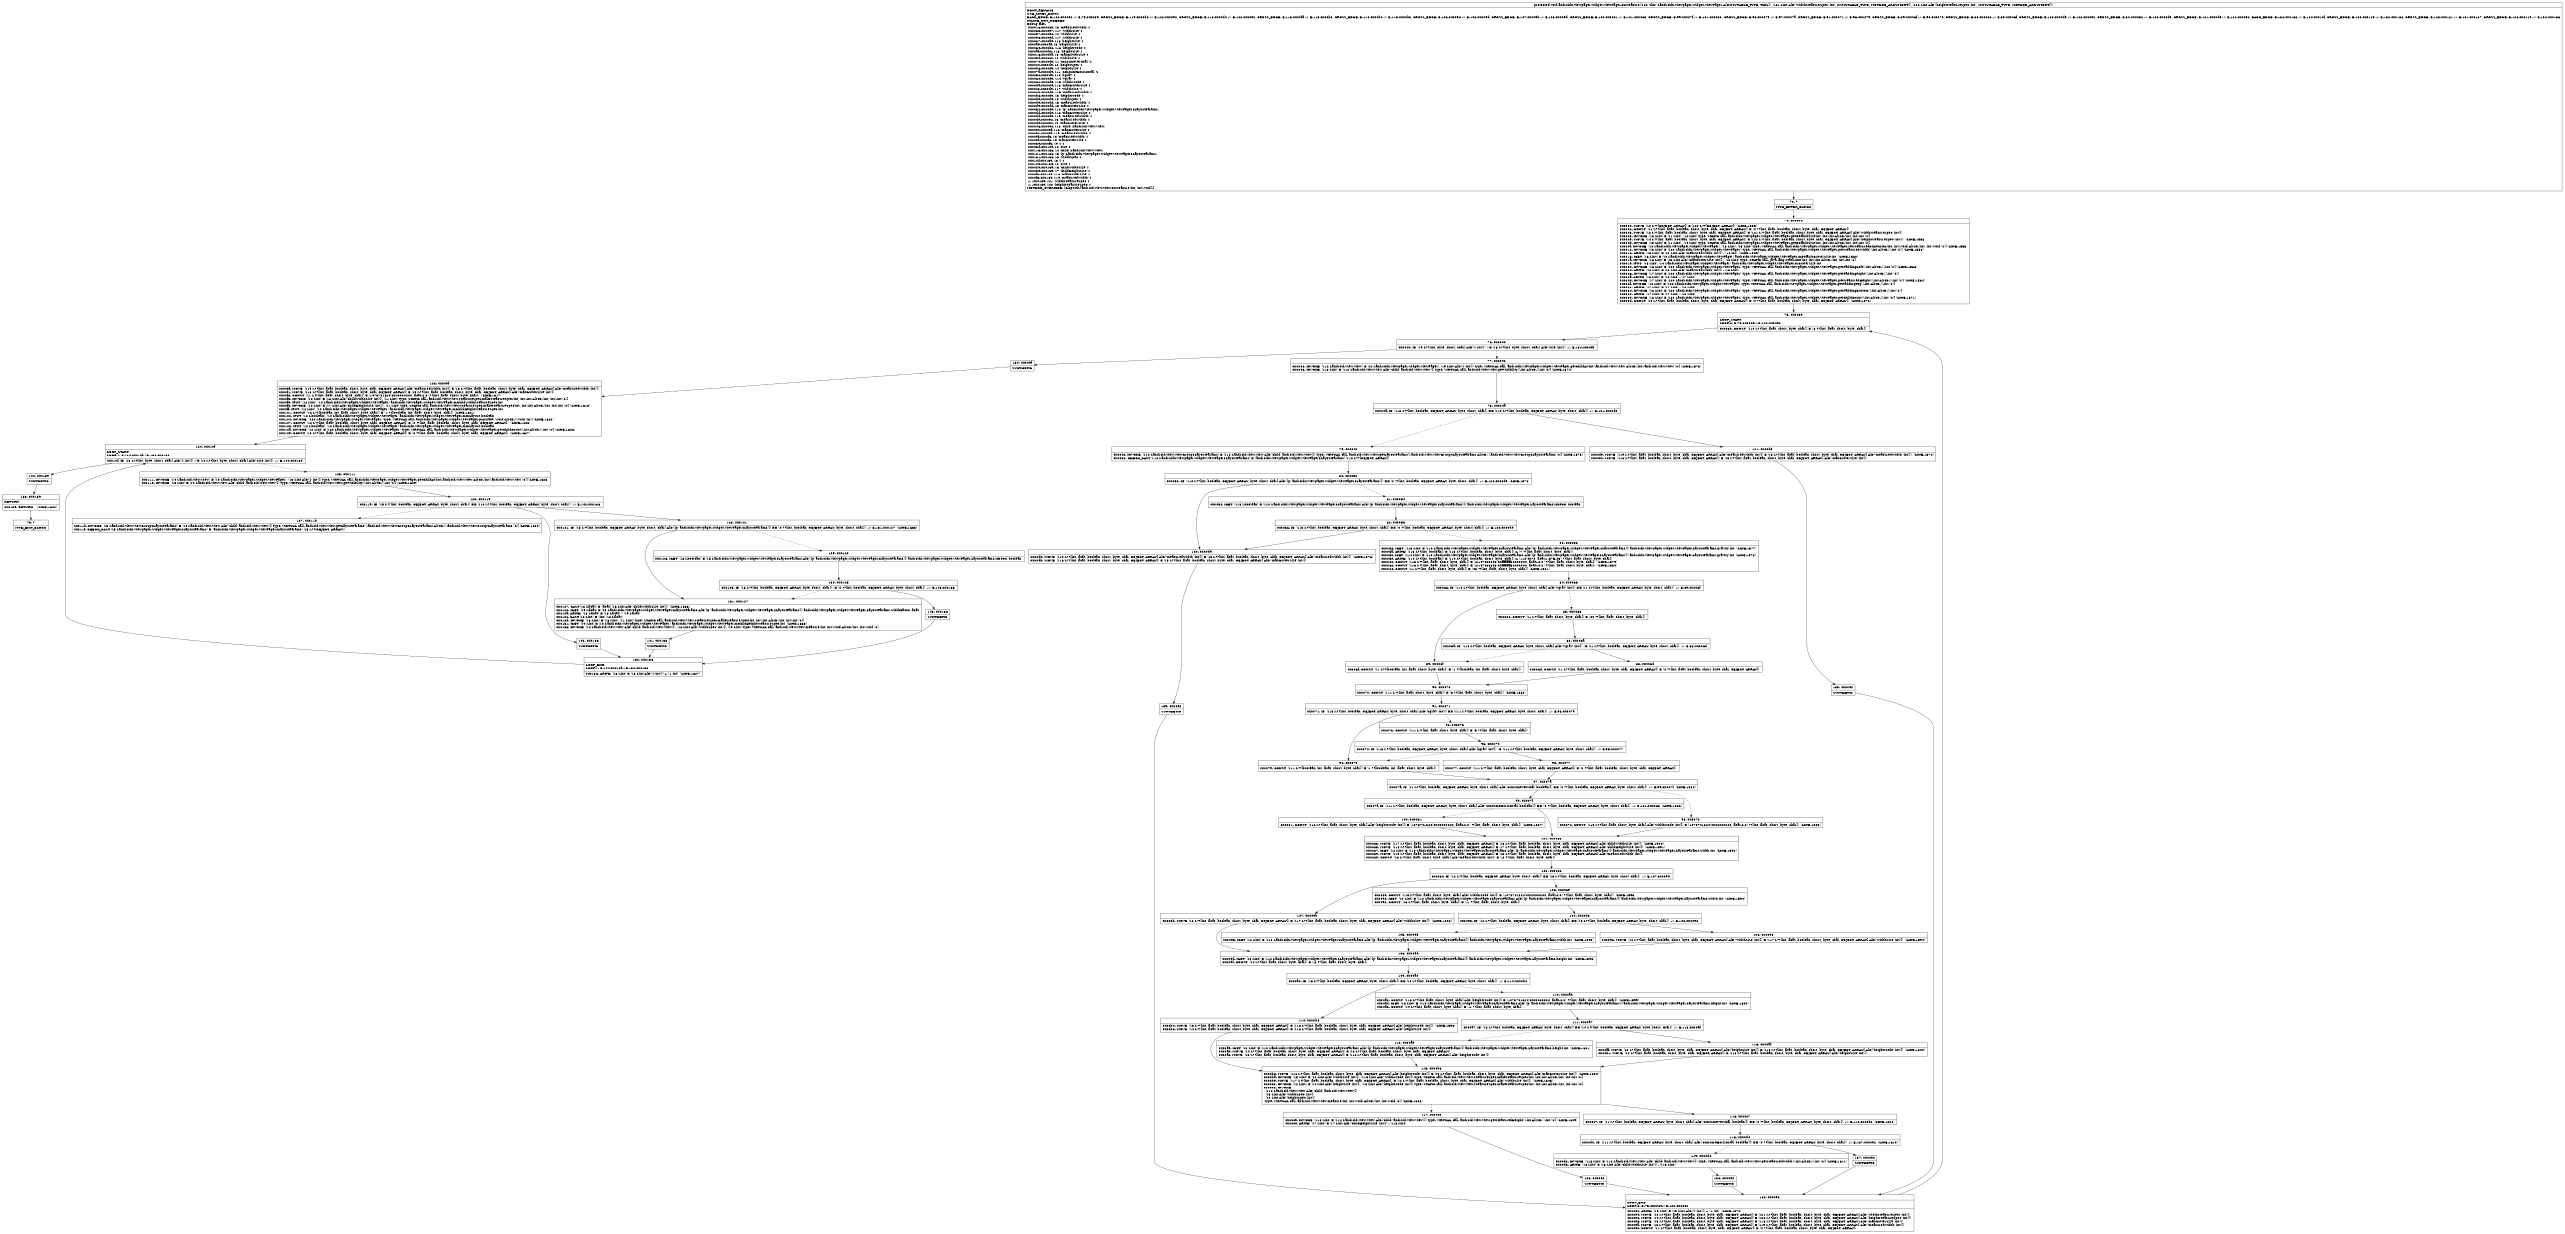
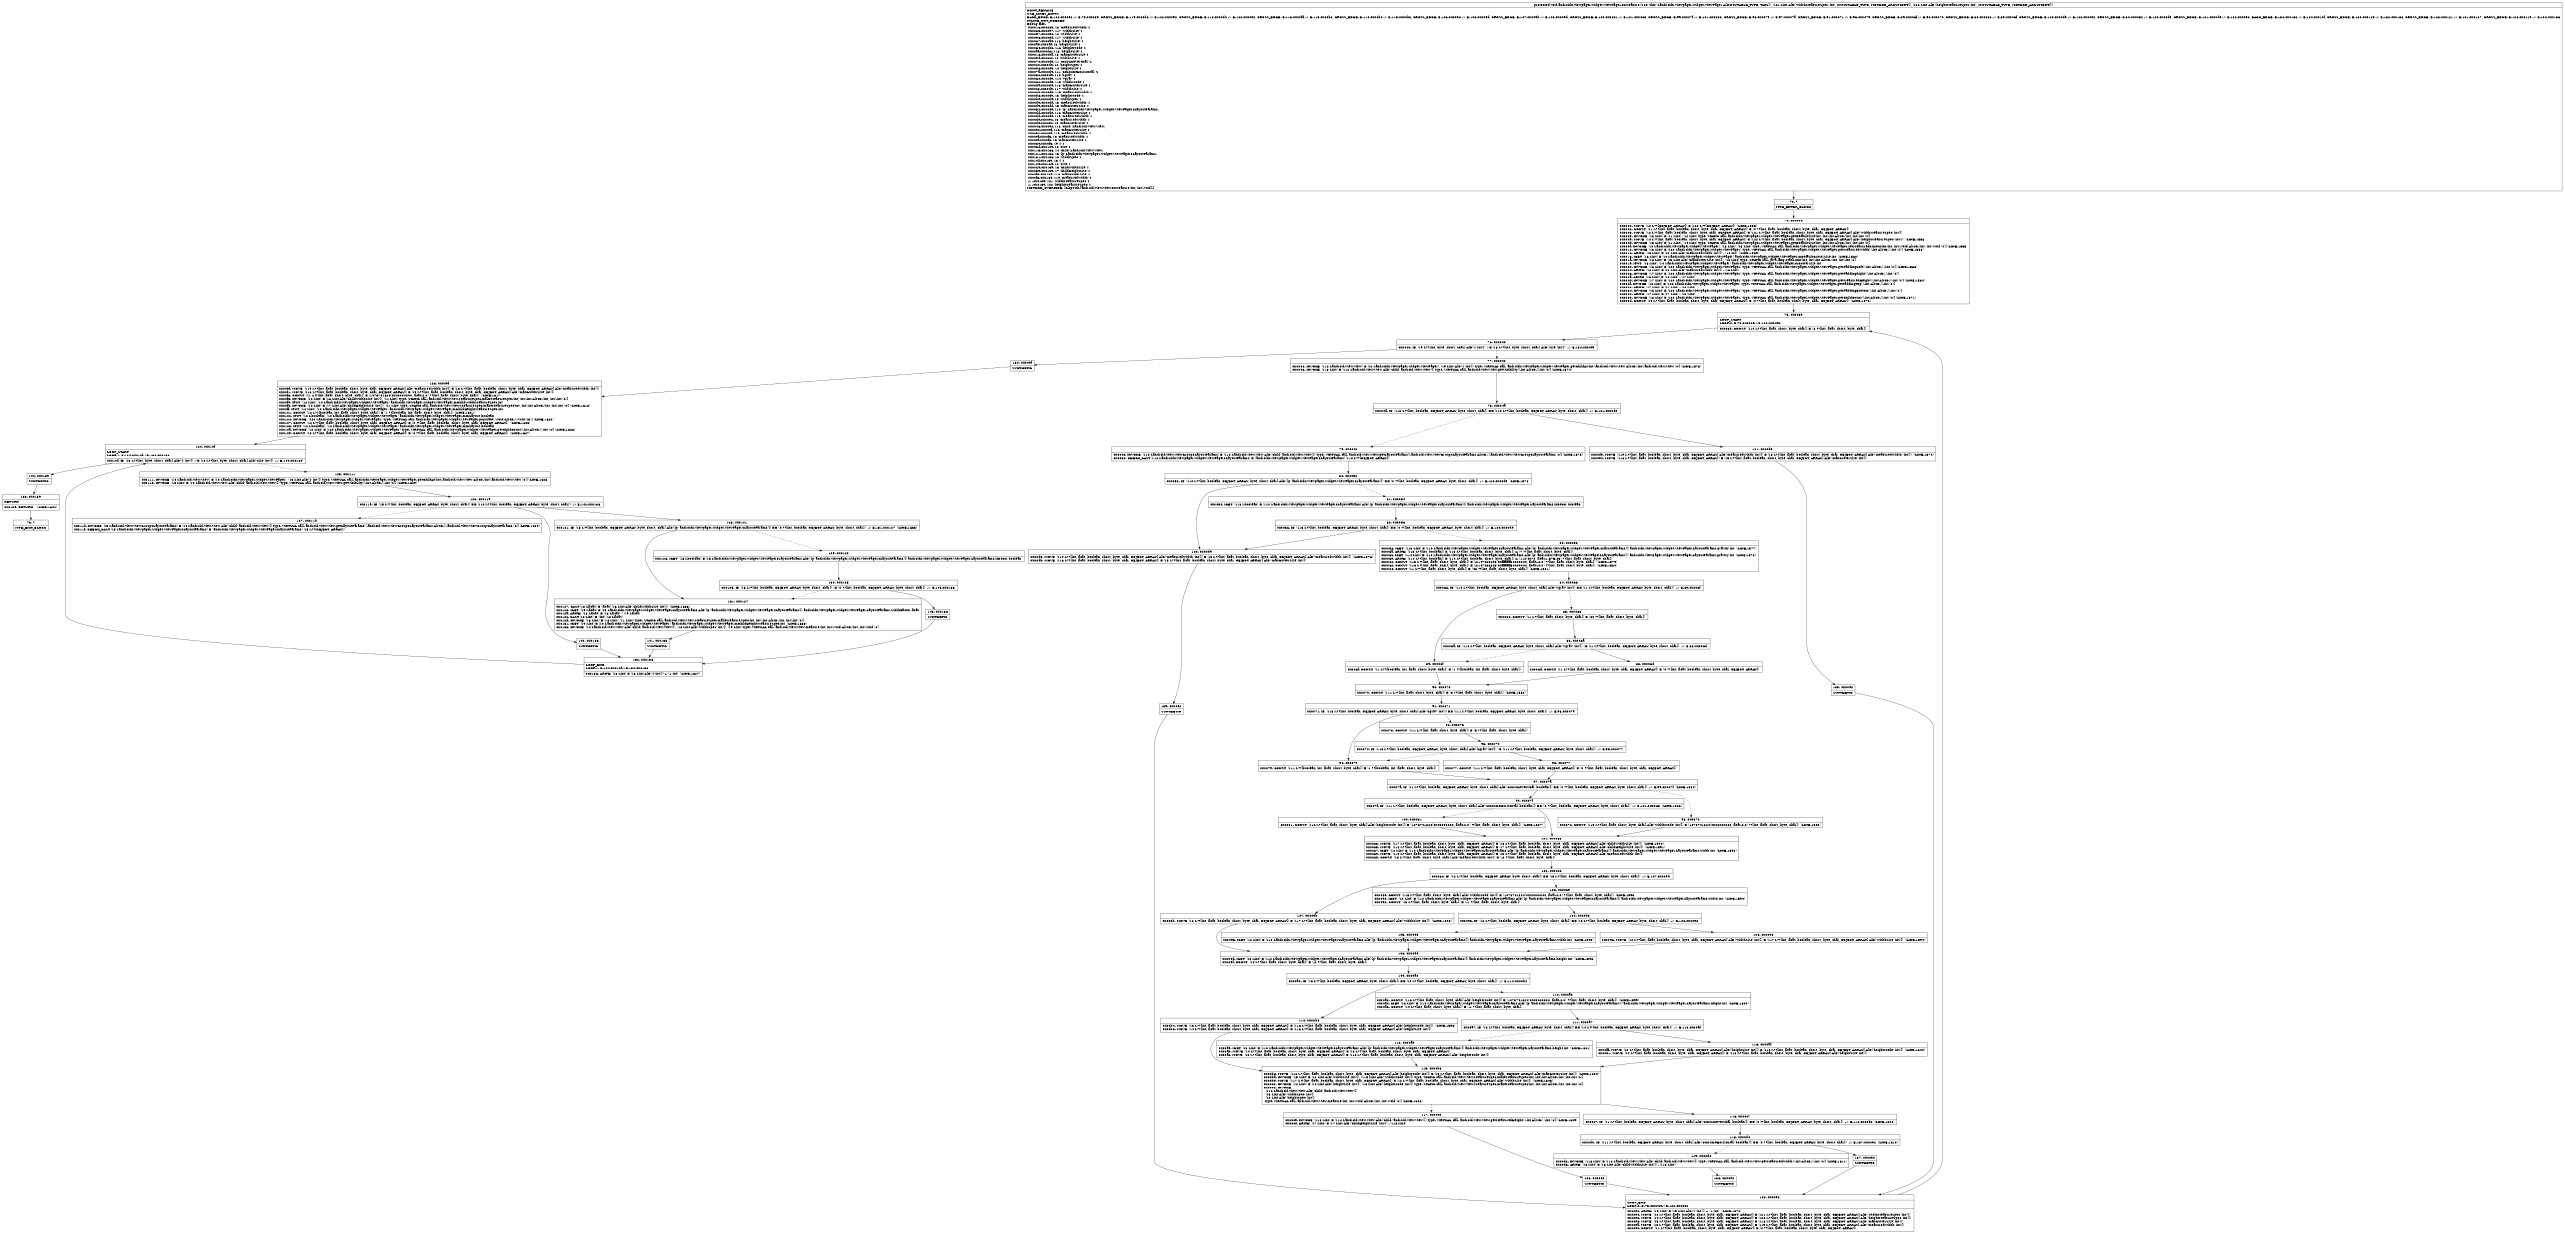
edge "138: 0x00e2" -> "122: 0x00e2": removed
